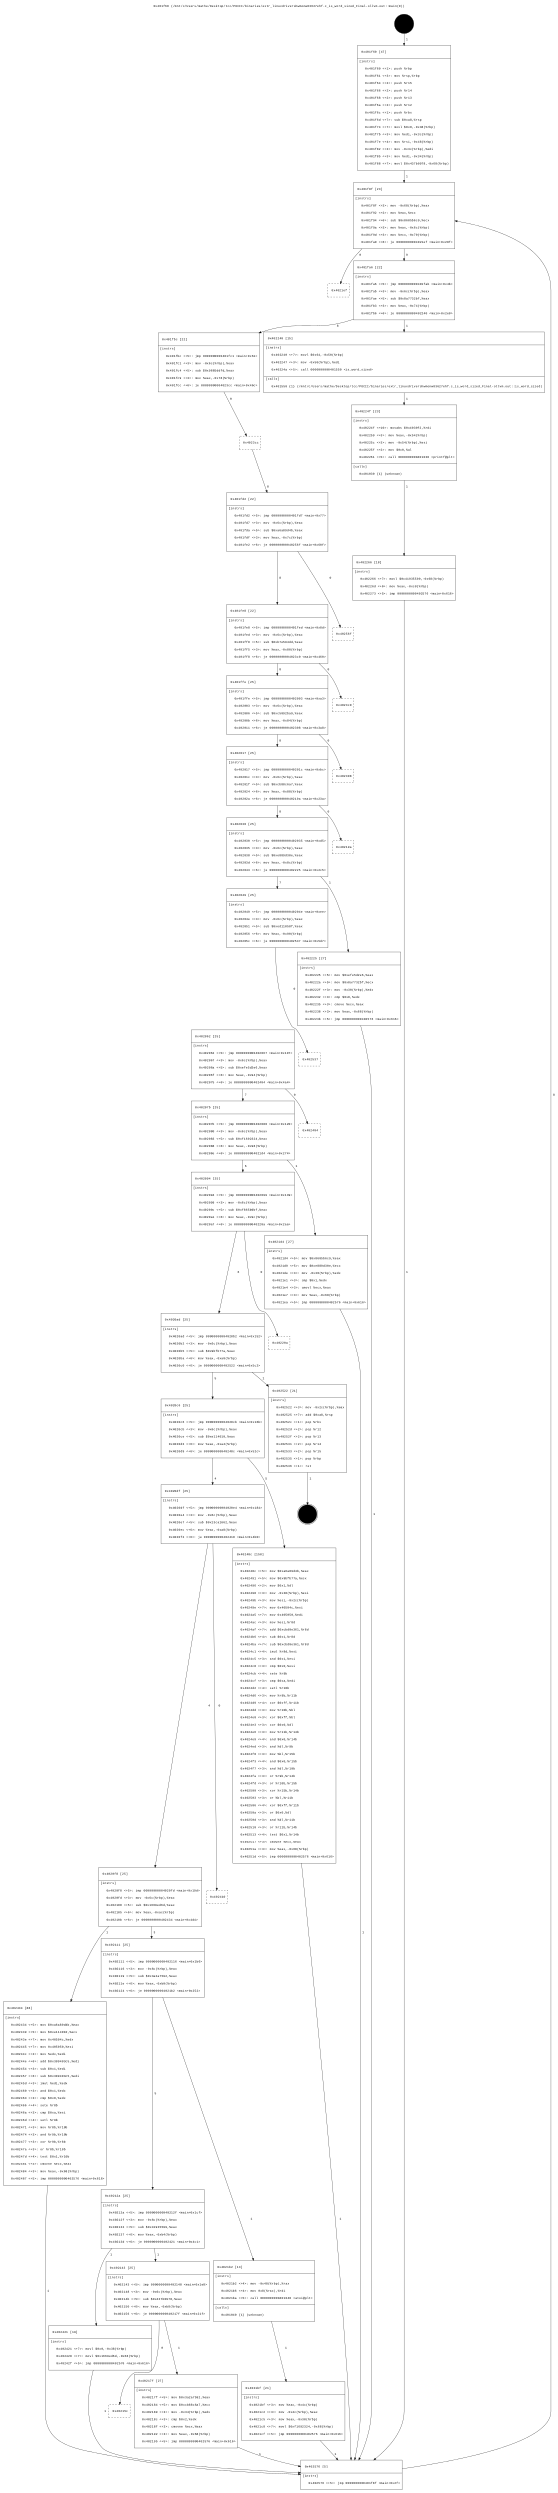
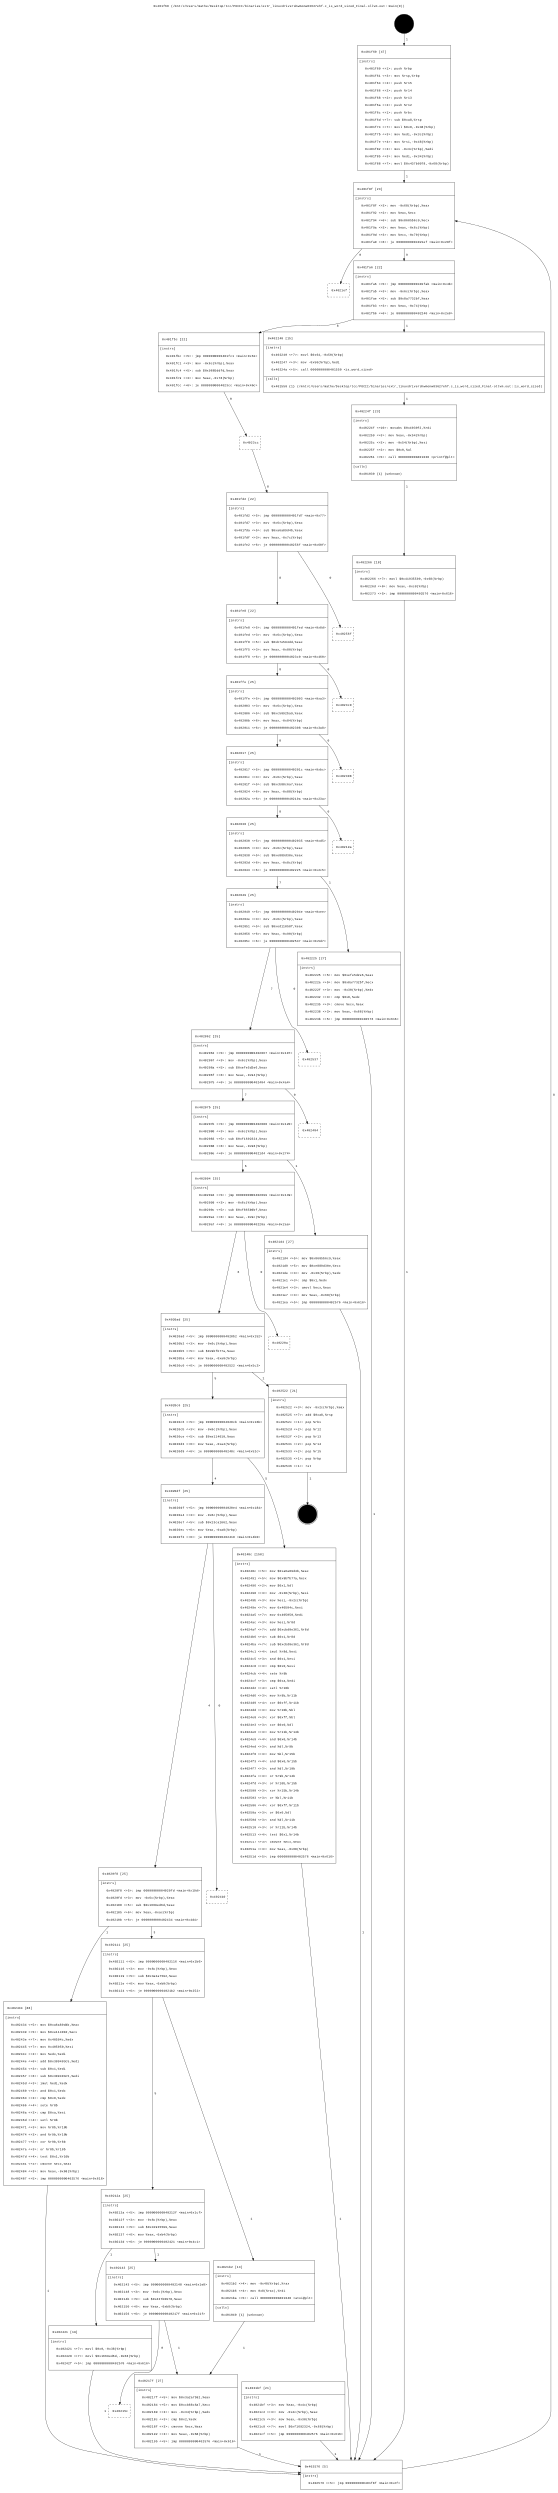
edge "0x402049 [25]" -> "0x402062 [25]": added, label "7"
edge "0x4021b2 [13]" -> "0x4021bf [21]": now "0x4021b2 [13]" -> "0x40217f [27]"
